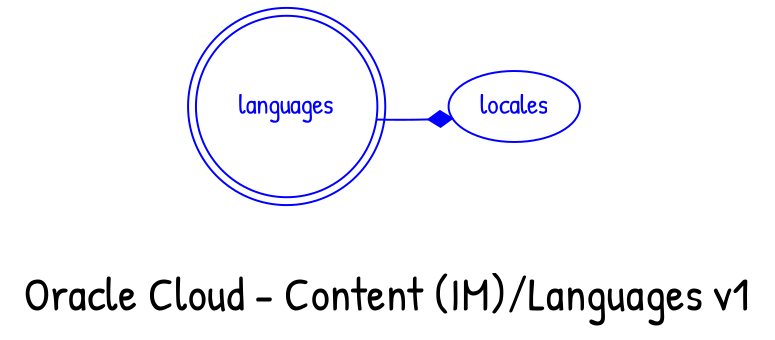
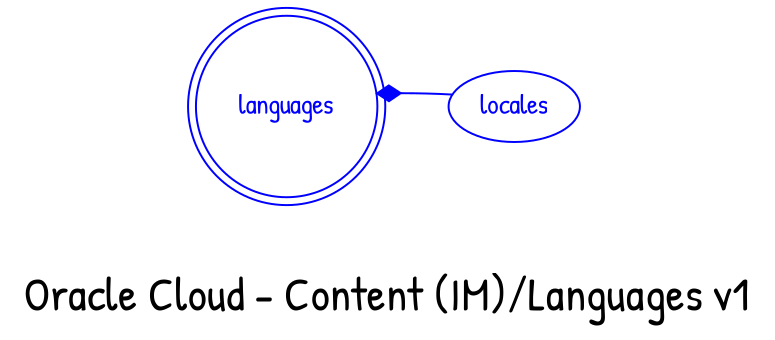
edge "languages" -> "locales": reversed
